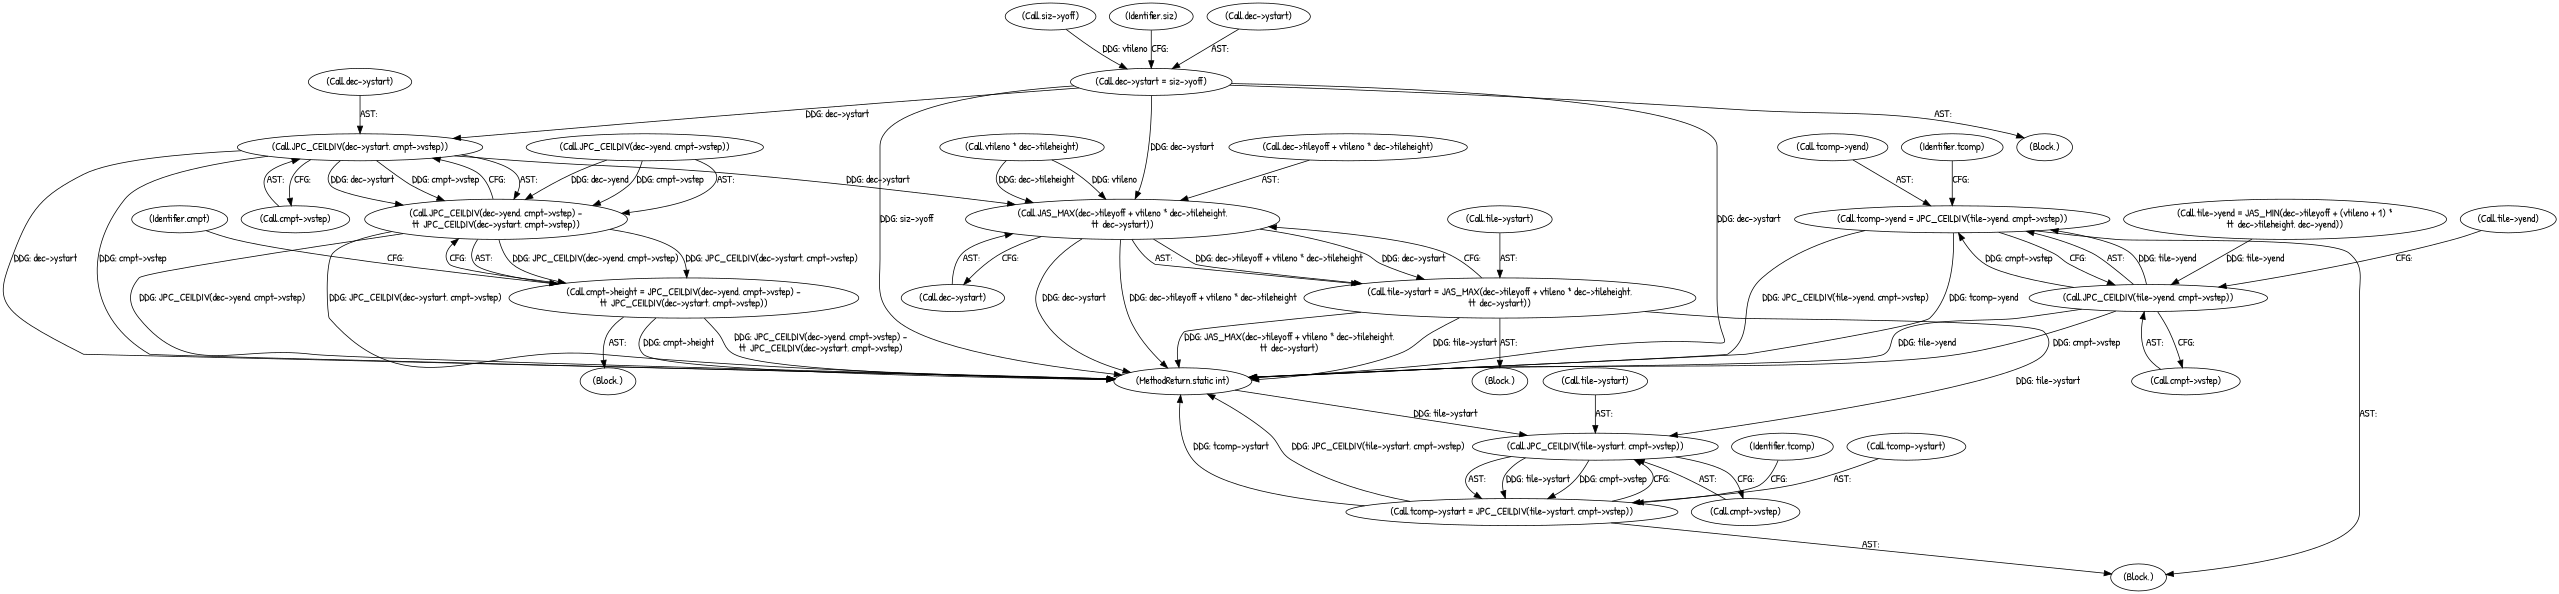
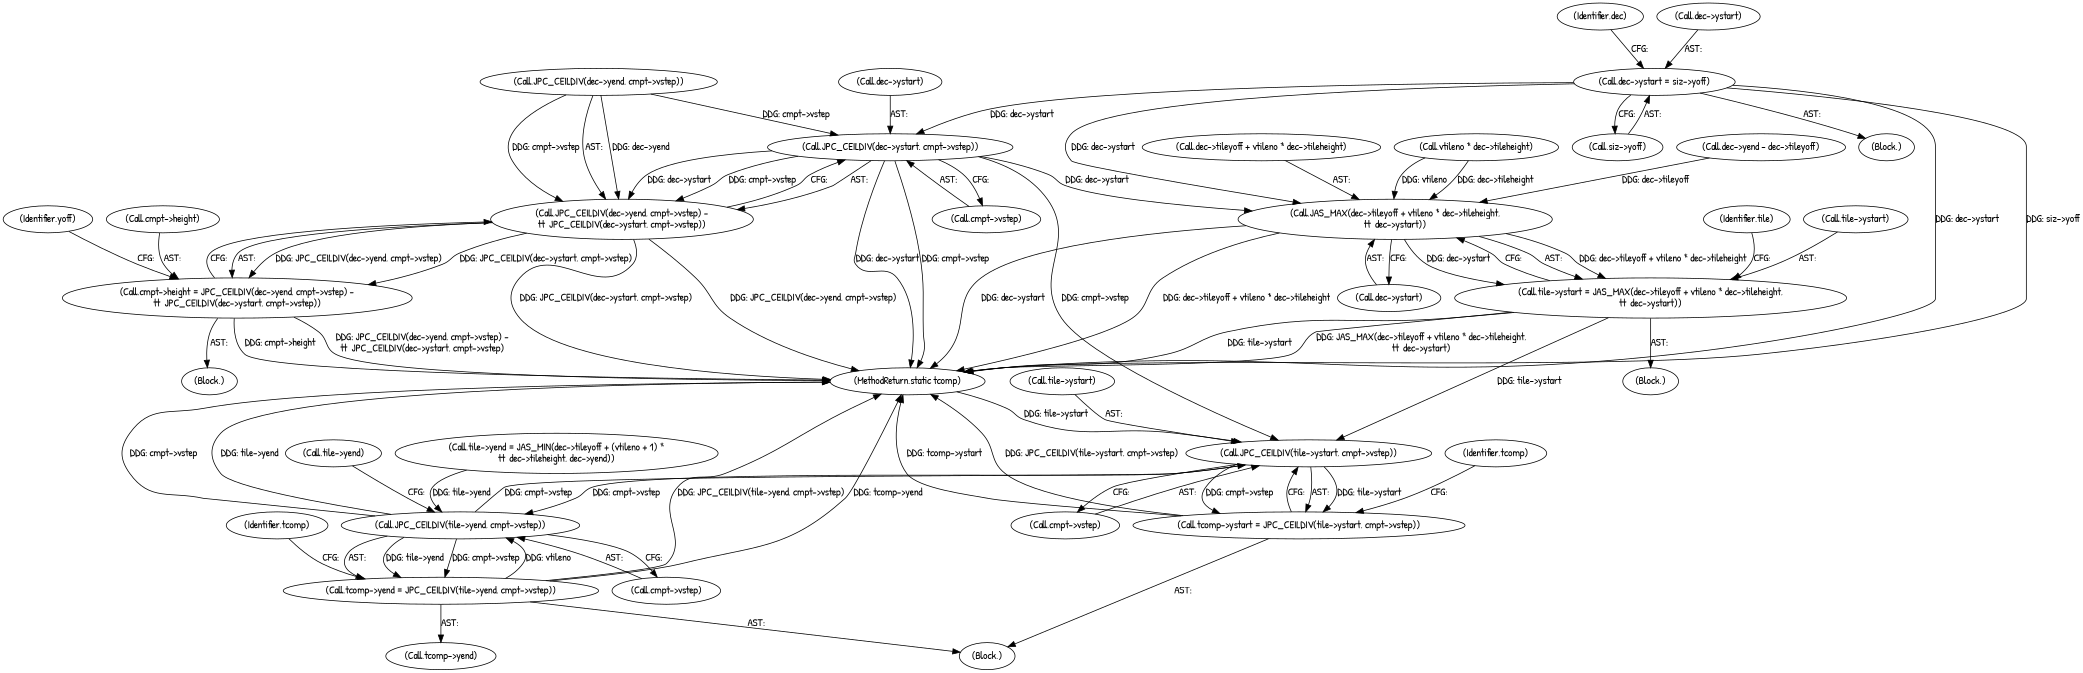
node "(Identifier,siz)": label "(Identifier,siz)" -> "(Identifier,dec)"
edge "(Call,siz->yoff)" -> "(Call,dec->ystart = siz->yoff)": label "DDG: vtileno" -> "AST: "
edge "(Call,dec->ystart = siz->yoff)" -> "(Call,siz->yoff)": added, label "CFG:"
edge "(Call,JPC_CEILDIV(dec->yend, cmpt->vstep))" -> "(Call,JPC_CEILDIV(dec->ystart, cmpt->vstep))": added, label "DDG: cmpt->vstep"
node "(Call,dec->yend - dec->tileyoff)": added
edge "(Call,tcomp->yend)" -> "(Call,tcomp->yend = JPC_CEILDIV(tile->yend, cmpt->vstep))": reversed
node "(Call,cmpt->height)": added
node "(Identifier,cmpt)": label "(Identifier,cmpt)" -> "(Identifier,yoff)"
node "(Identifier,tile)": added
edge "(Call,tcomp->yend = JPC_CEILDIV(tile->yend, cmpt->vstep))" -> "(Call,JPC_CEILDIV(tile->yend, cmpt->vstep))": label "CFG: " -> "DDG: vtileno"
edge "(Call,JPC_CEILDIV(dec->ystart, cmpt->vstep))" -> "(Call,JPC_CEILDIV(tile->ystart, cmpt->vstep))": added, label "DDG: cmpt->vstep"
node "(MethodReturn,static int)": label "(MethodReturn,static int)" -> "(MethodReturn,static tcomp)"
node "(Call,tcomp->ystart)": removed
edge "(Call,JPC_CEILDIV(tile->ystart, cmpt->vstep))" -> "(Call,JPC_CEILDIV(tile->yend, cmpt->vstep))": added, label "DDG: cmpt->vstep"
edge "(Call,JPC_CEILDIV(tile->yend, cmpt->vstep))" -> "(Call,JPC_CEILDIV(tile->ystart, cmpt->vstep))": added, label "DDG: cmpt->vstep"
